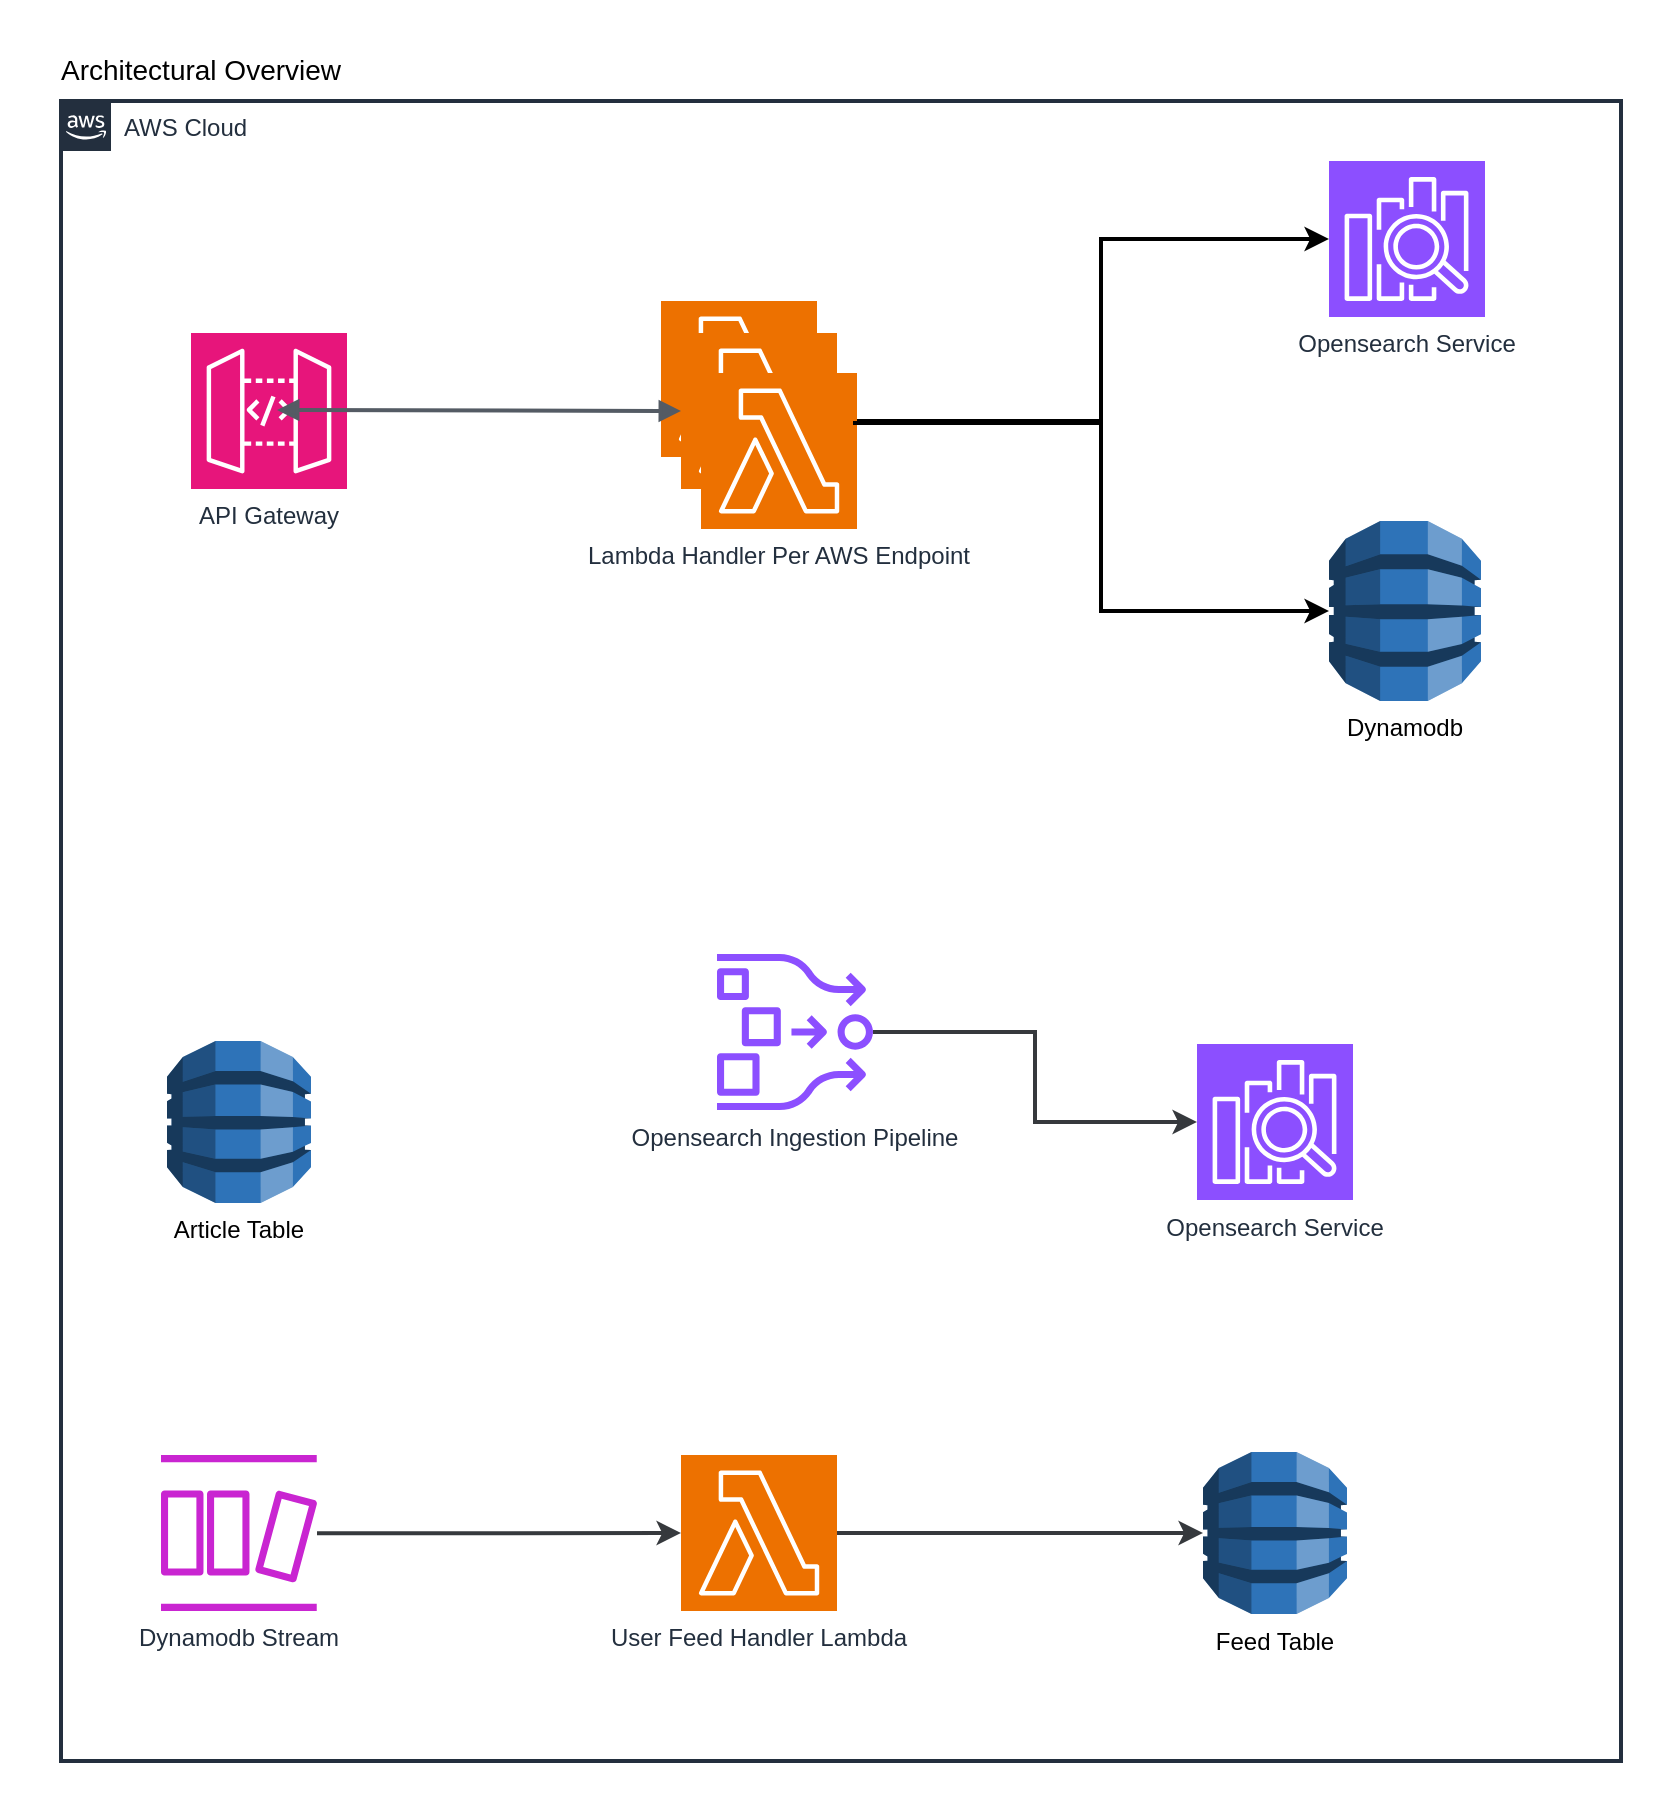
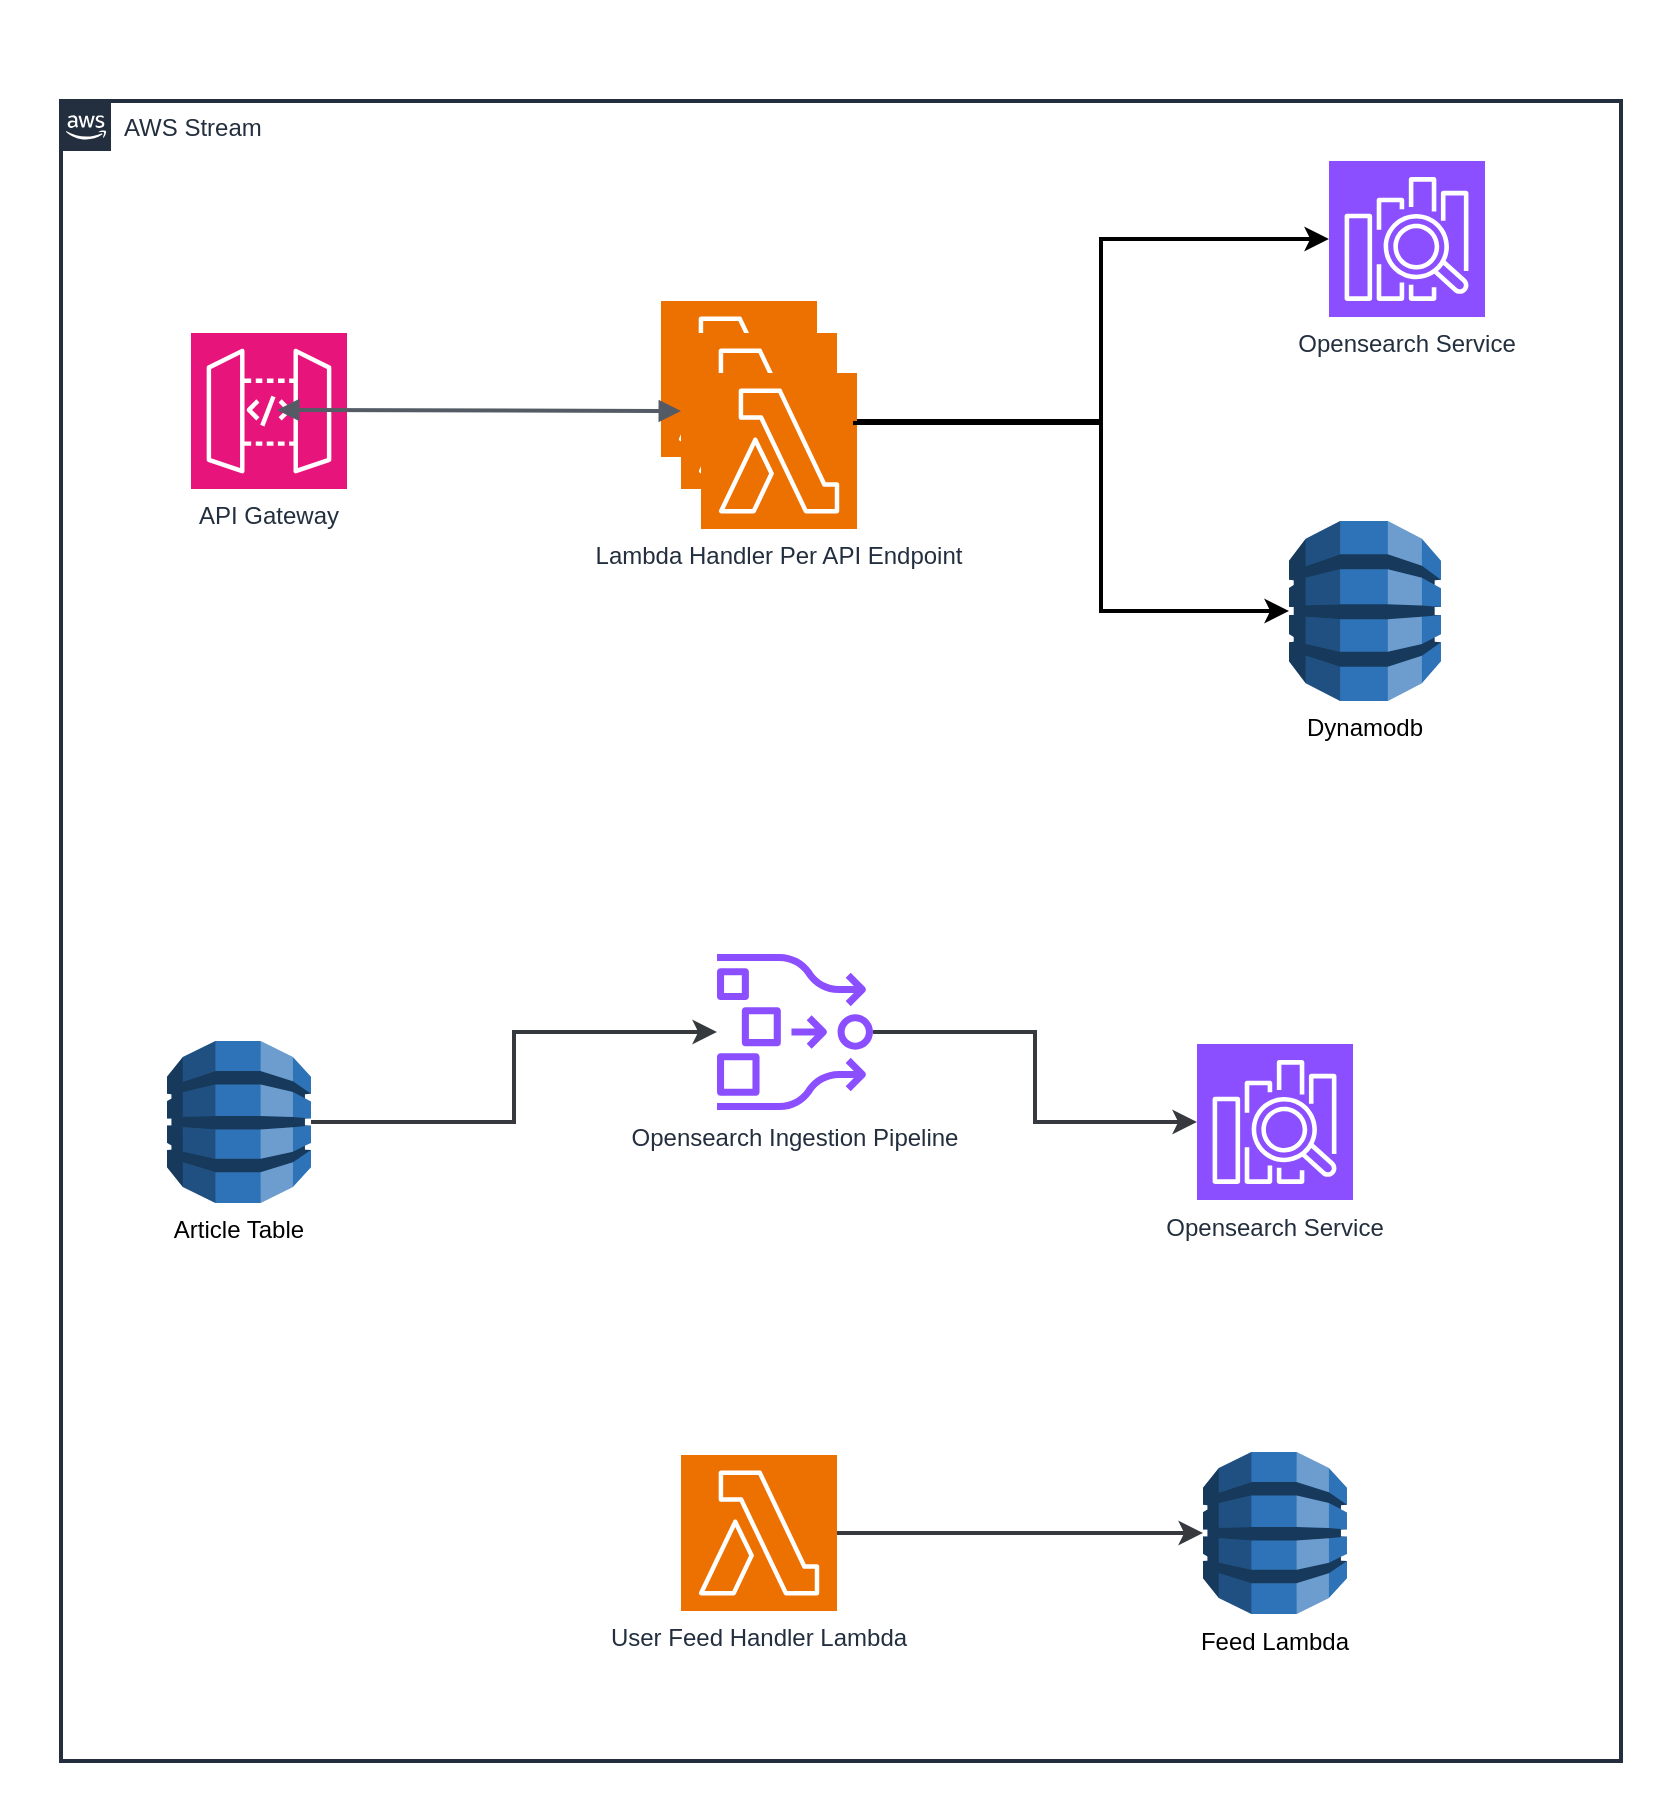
node "Architectural Overview": removed
node "AWS Cloud": label "AWS Cloud" -> "AWS Stream"
node "Lambda Handler Per AWS Endpoint": label "Lambda Handler Per AWS Endpoint" -> "Lambda Handler Per API Endpoint"
node "Dynamodb": moved (1405, 611) -> (1365, 611)
edge "Article Table" -> "Opensearch Ingestion Pipeline": added
node "Dynamodb Stream": removed
edge "Dynamodb Stream" -> "User Feed Handler Lambda": removed
node "Feed Table": label "Feed Table" -> "Feed Lambda"
